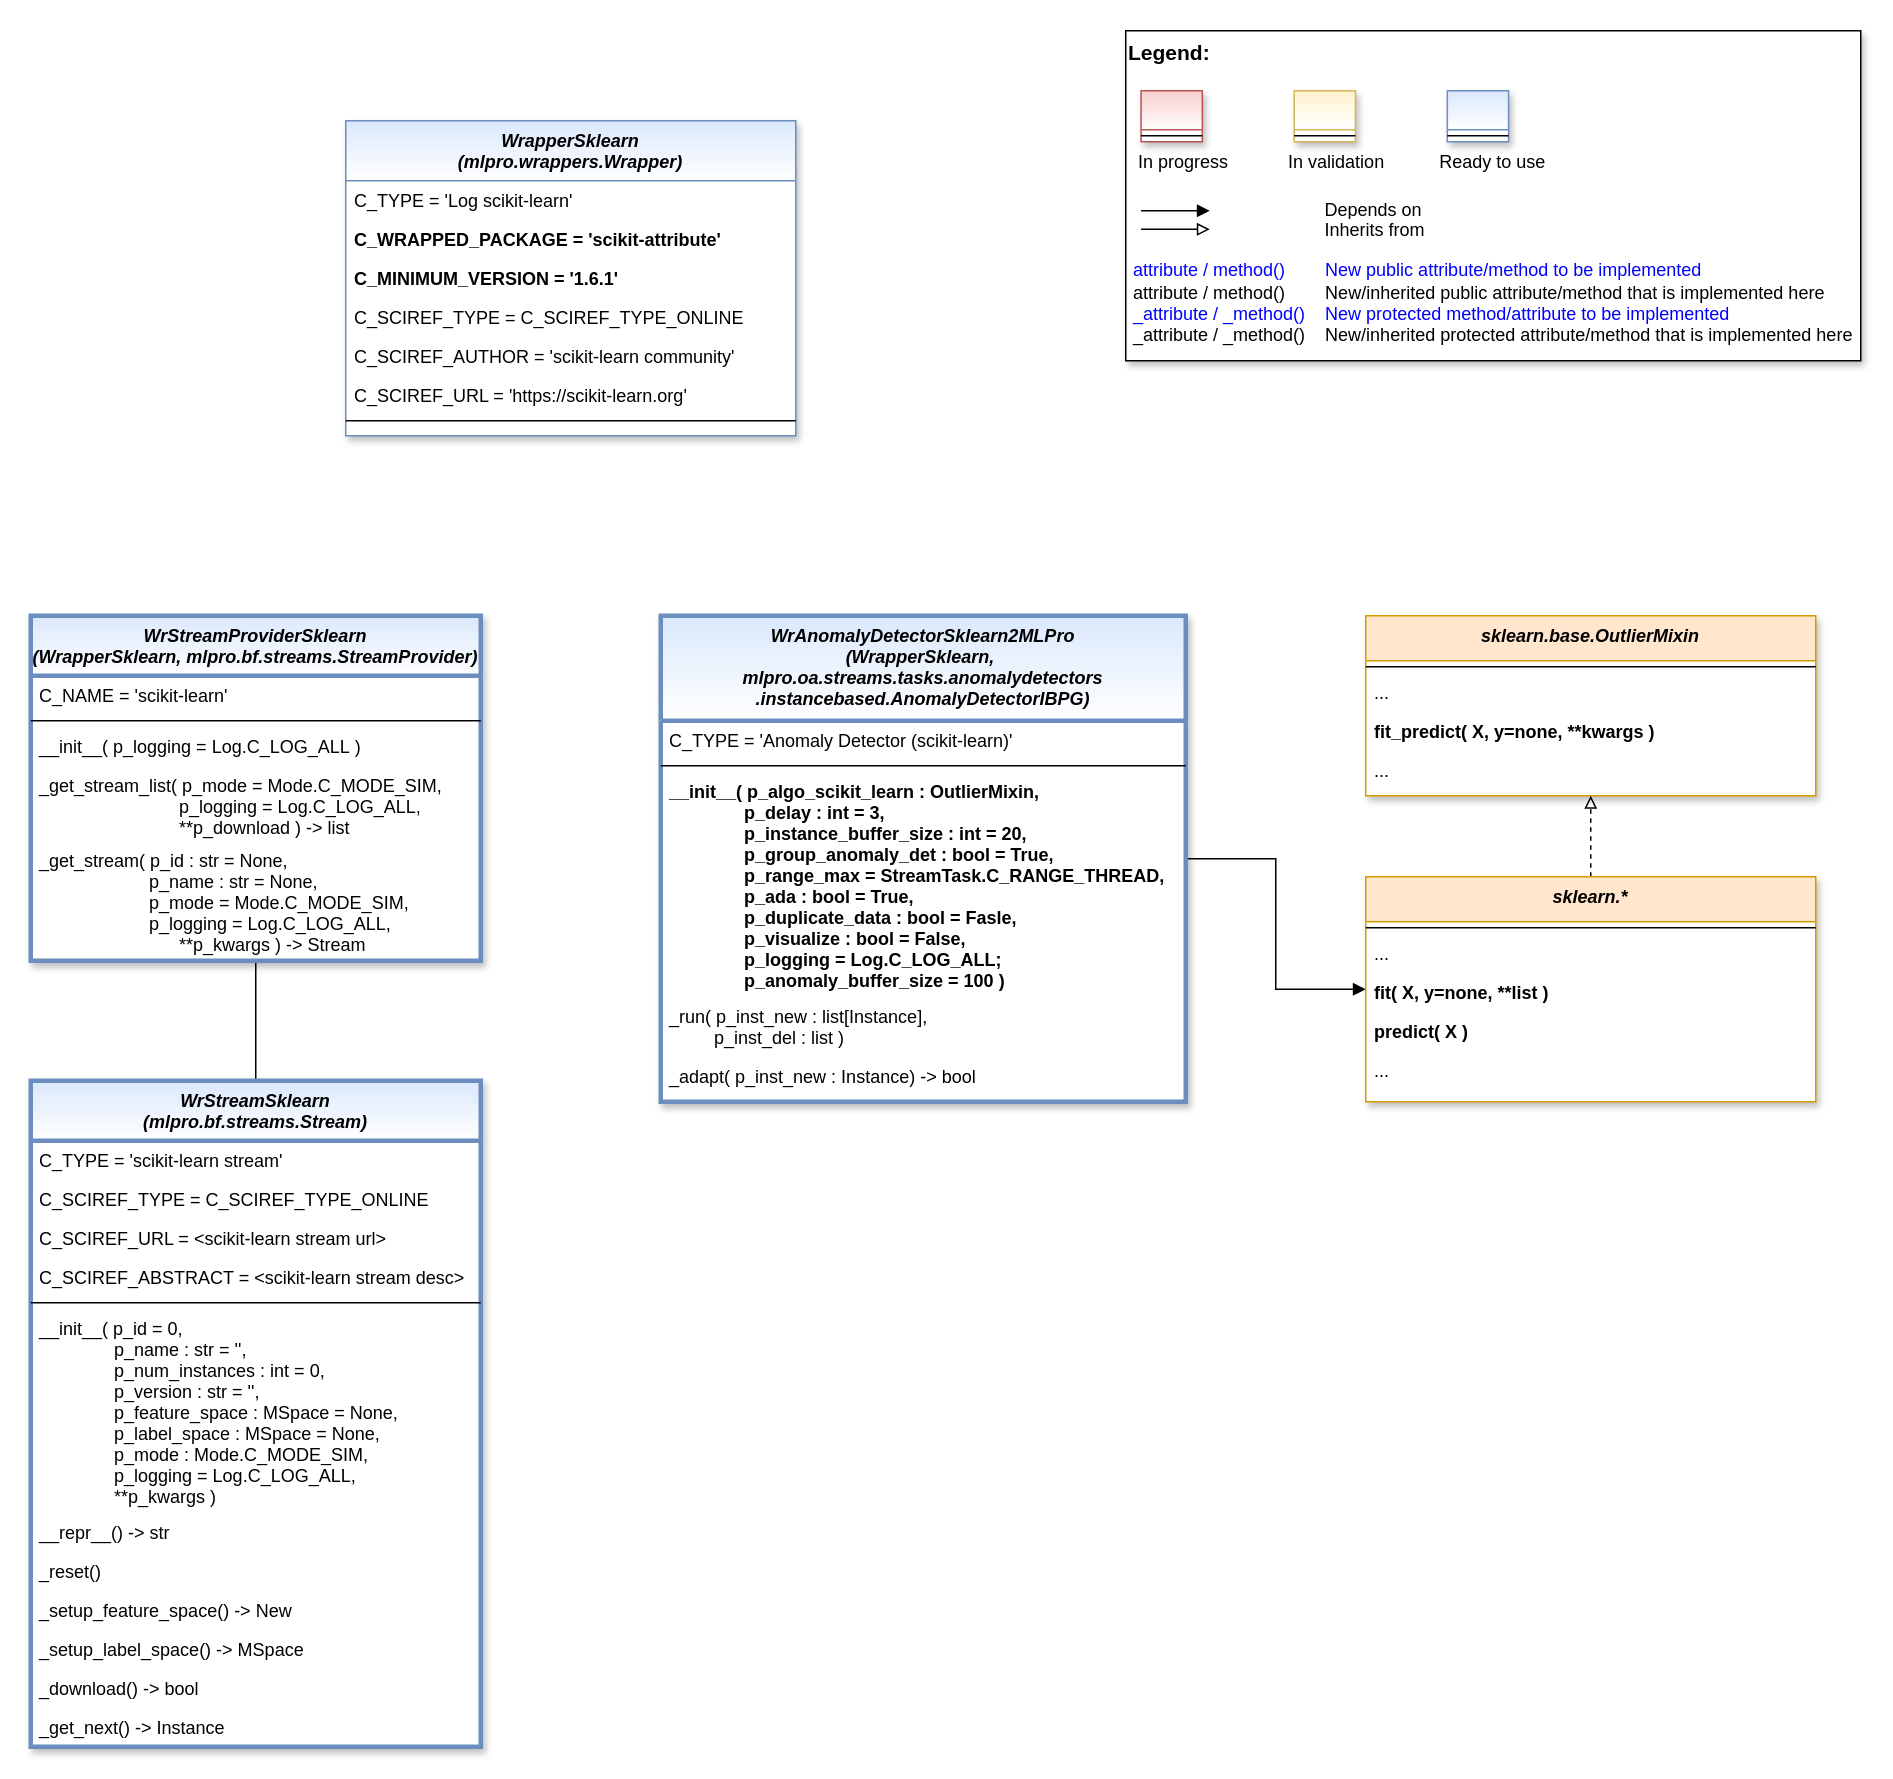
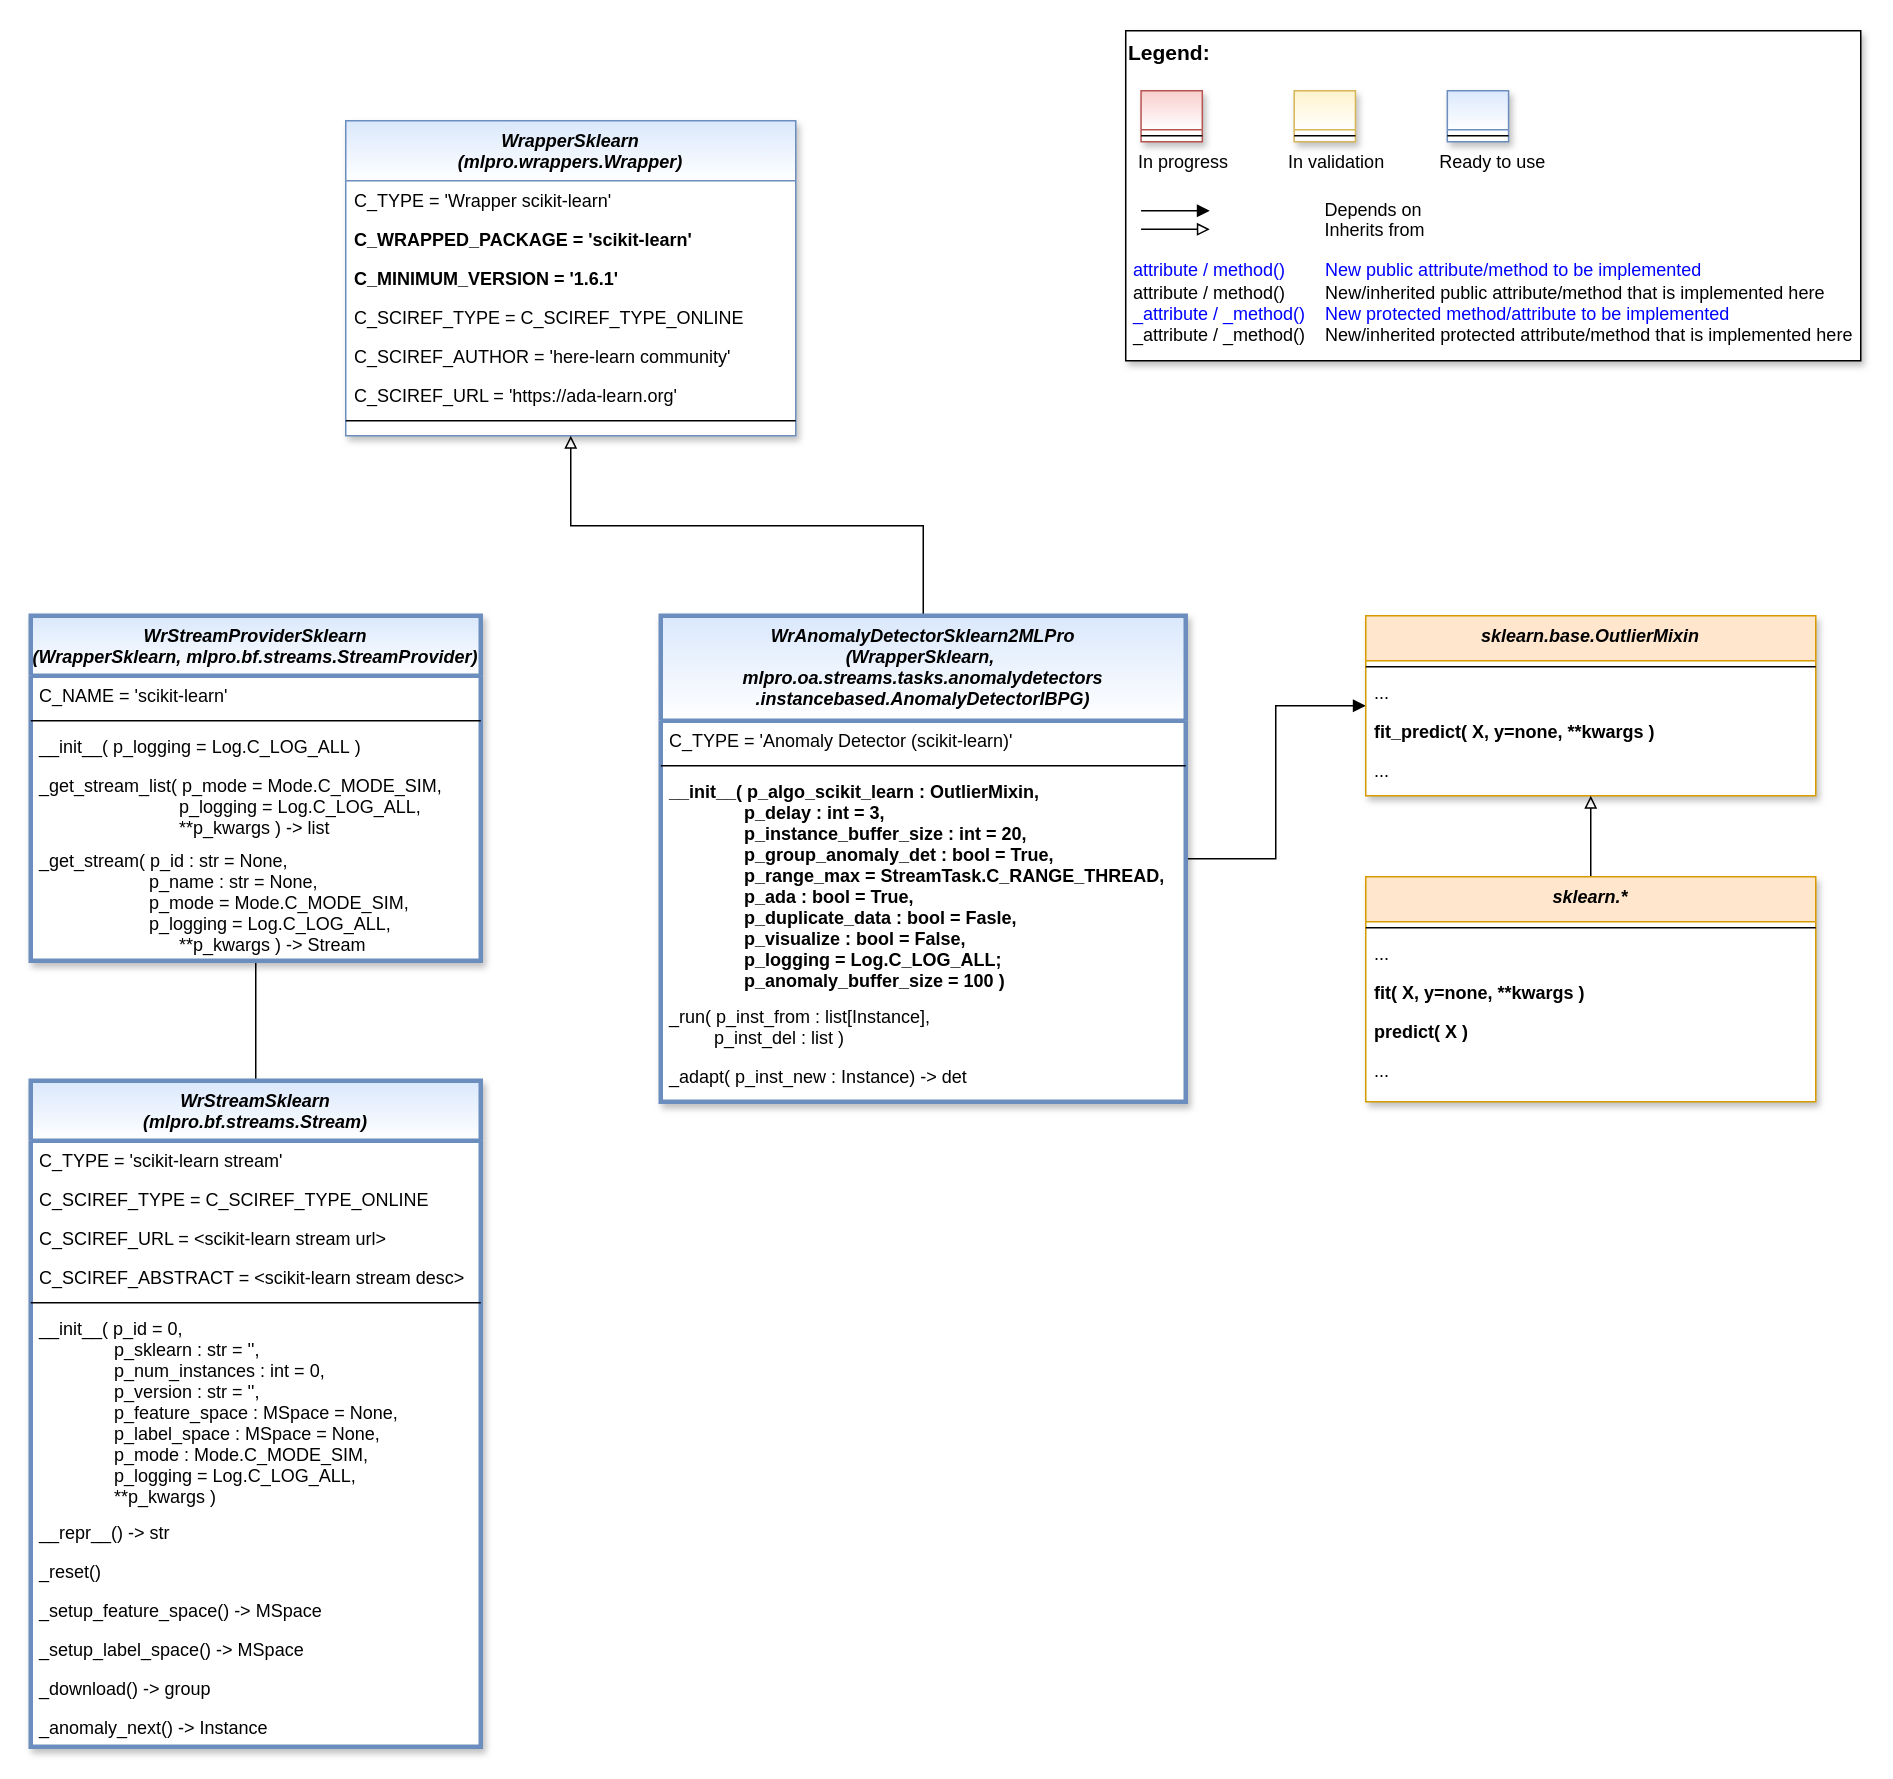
node "C_TYPE = 'Log scikit-learn'": label "C_TYPE = 'Log scikit-learn'" -> "C_TYPE = 'Wrapper scikit-learn'"
node "C_WRAPPED_PACKAGE = 'scikit-attribute'": label "C_WRAPPED_PACKAGE = 'scikit-attribute'" -> "C_WRAPPED_PACKAGE = 'scikit-learn'"
node "C_SCIREF_AUTHOR = 'scikit-learn community'": label "C_SCIREF_AUTHOR = 'scikit-learn community'" -> "C_SCIREF_AUTHOR = 'here-learn community'"
node "C_SCIREF_URL = 'https://scikit-learn.org'": label "C_SCIREF_URL = 'https://scikit-learn.org'" -> "C_SCIREF_URL = 'https://ada-learn.org'"
edge "WrAnomalyDetectorSklearn2MLPro (WrapperSklearn, mlpro.oa.streams.tasks.anomalydetectors .instancebased.AnomalyDetectorIBPG)" -> "WrapperSklearn (mlpro.wrappers.Wrapper)": added
edge "WrAnomalyDetectorSklearn2MLPro (WrapperSklearn, mlpro.oa.streams.tasks.anomalydetectors .instancebased.AnomalyDetectorIBPG)" -> "sklearn.base.OutlierMixin": added
node "_get_stream_list( p_mode = Mode.C_MODE_SIM, p_logging = Log.C_LOG_ALL, **p_download ) -> list": label "_get_stream_list( p_mode = Mode.C_MODE_SIM, p_logging = Log.C_LOG_ALL, **p_download ) -> list" -> "_get_stream_list( p_mode = Mode.C_MODE_SIM, p_logging = Log.C_LOG_ALL, **p_kwargs ) -> list"
edge "sklearn.*" -> "sklearn.base.OutlierMixin": style dashed -> solid
edge "WrAnomalyDetectorSklearn2MLPro (WrapperSklearn, mlpro.oa.streams.tasks.anomalydetectors .instancebased.AnomalyDetectorIBPG)" -> "sklearn.*": removed
node "fit( X, y=none, **list )": label "fit( X, y=none, **list )" -> "fit( X, y=none, **kwargs )"
node "_run( p_inst_new : list[Instance], p_inst_del : list )": label "_run( p_inst_new : list[Instance], p_inst_del : list )" -> "_run( p_inst_from : list[Instance], p_inst_del : list )"
node "_adapt( p_inst_new : Instance) -> bool": label "_adapt( p_inst_new : Instance) -> bool" -> "_adapt( p_inst_new : Instance) -> det"
node "__init__( p_id = 0, p_name : str = '', p_num_instances : int = 0, p_version : str = '', p_feature_space : MSpace = None, p_label_space : MSpace = None, p_mode : Mode.C_MODE_SIM, p_logging = Log.C_LOG_ALL, **p_kwargs )": label "__init__( p_id = 0, p_name : str = '', p_num_instances : int = 0, p_version : str = '', p_feature_space : MSpace = None, p_label_space : MSpace = None, p_mode : Mode.C_MODE_SIM, p_logging = Log.C_LOG_ALL, **p_kwargs )" -> "__init__( p_id = 0, p_sklearn : str = '', p_num_instances : int = 0, p_version : str = '', p_feature_space : MSpace = None, p_label_space : MSpace = None, p_mode : Mode.C_MODE_SIM, p_logging = Log.C_LOG_ALL, **p_kwargs )"
node "_setup_feature_space() -> New": label "_setup_feature_space() -> New" -> "_setup_feature_space() -> MSpace"
node "_download() -> bool": label "_download() -> bool" -> "_download() -> group"
node "_get_next() -> Instance": label "_get_next() -> Instance" -> "_anomaly_next() -> Instance"
